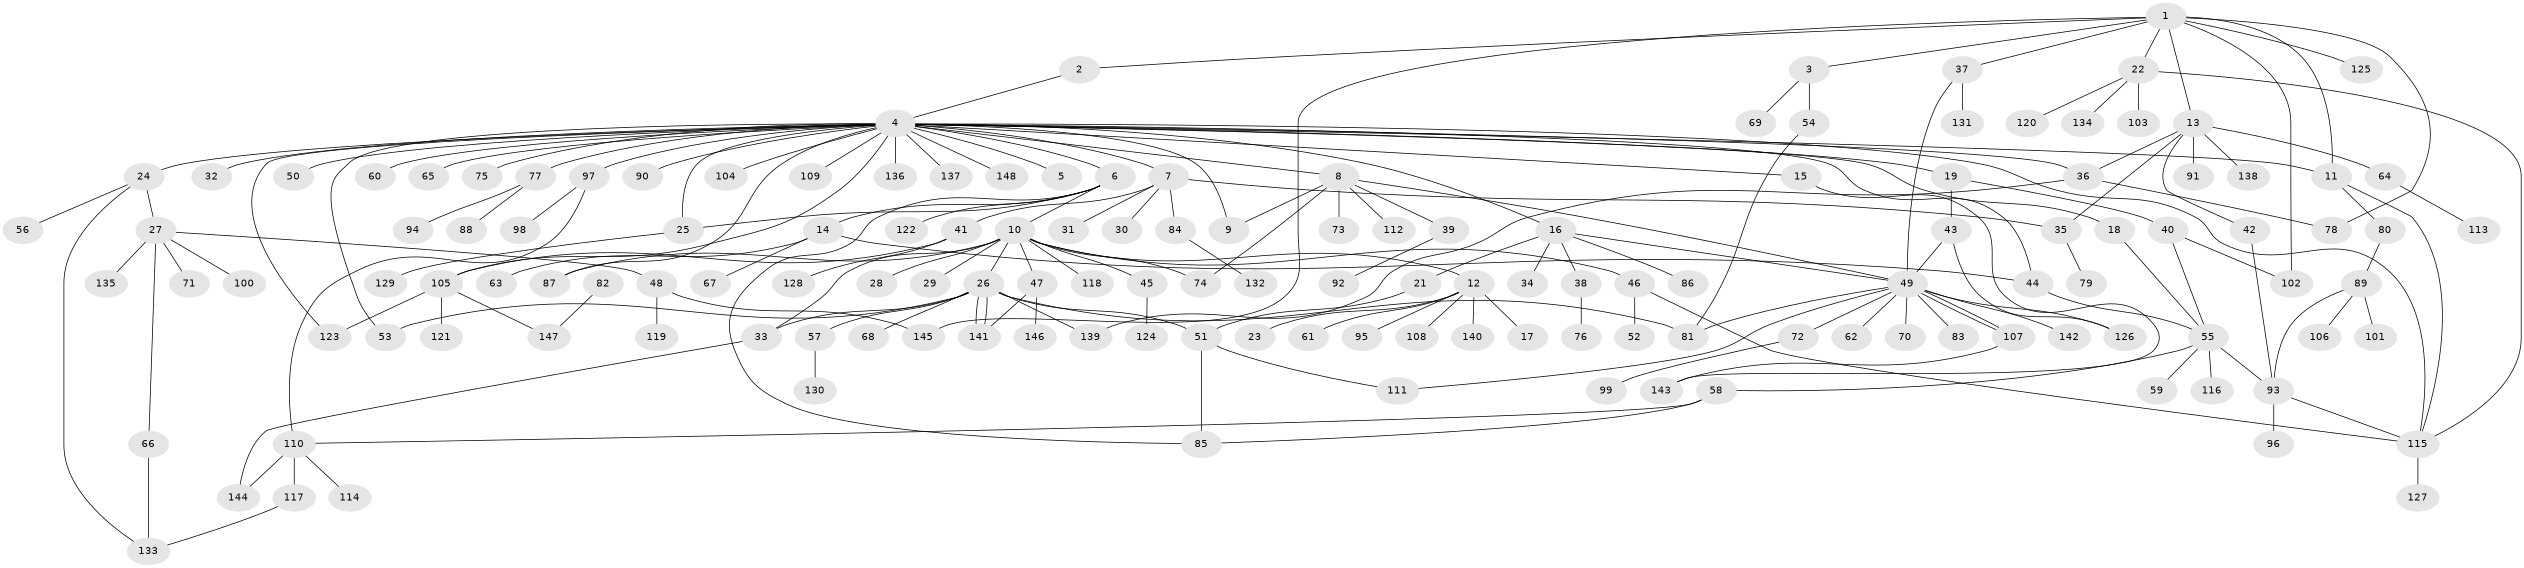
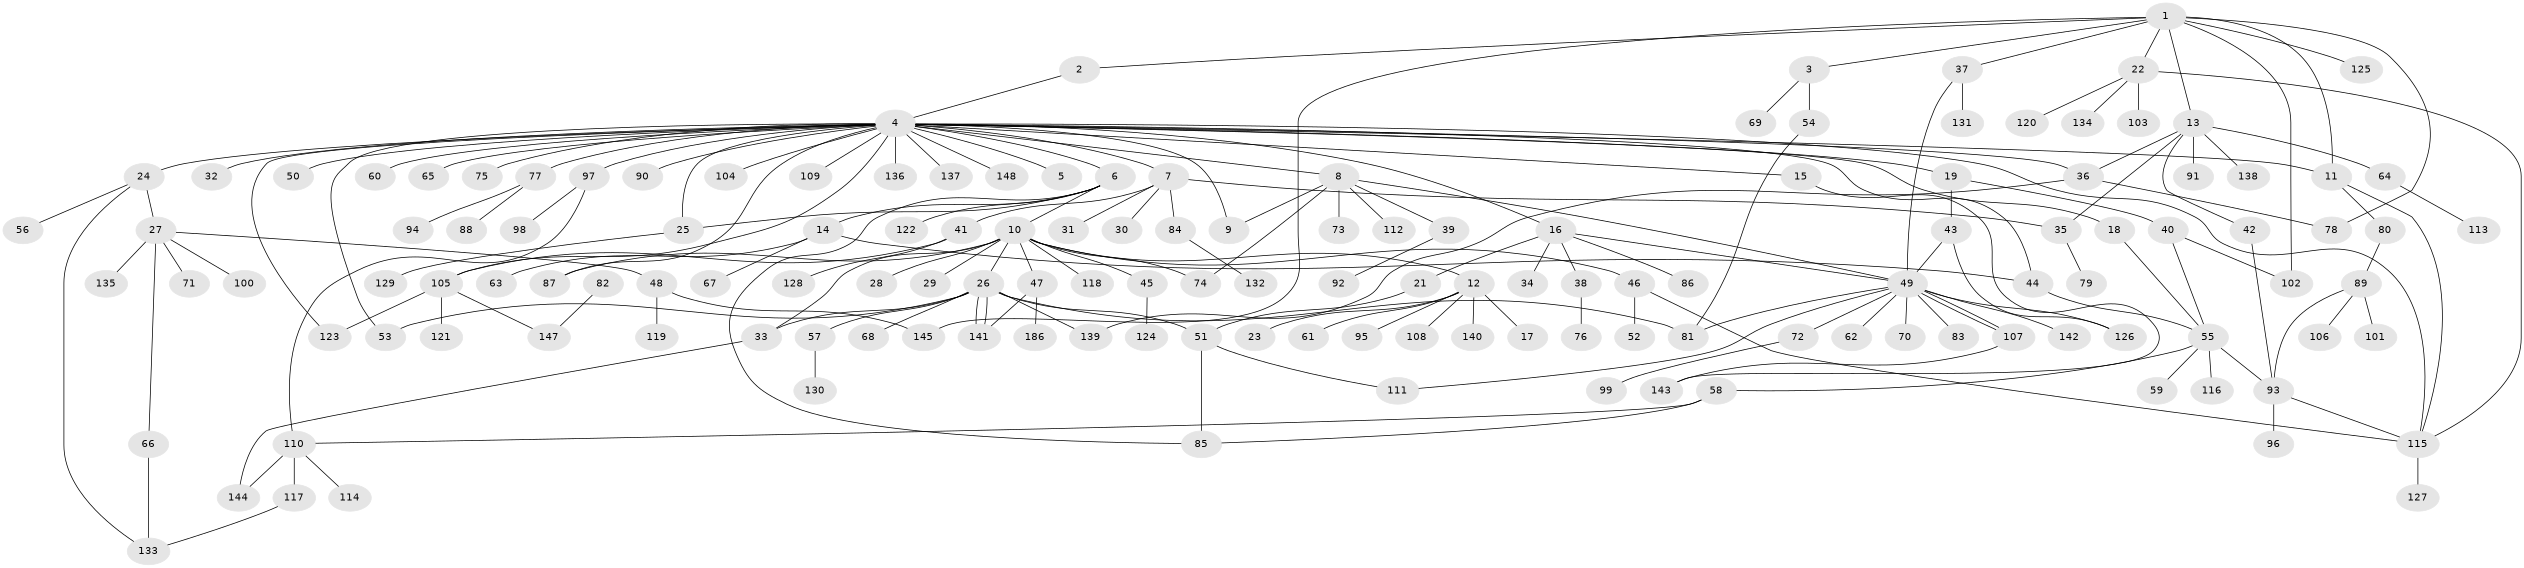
node "146": label "146" -> "186"
